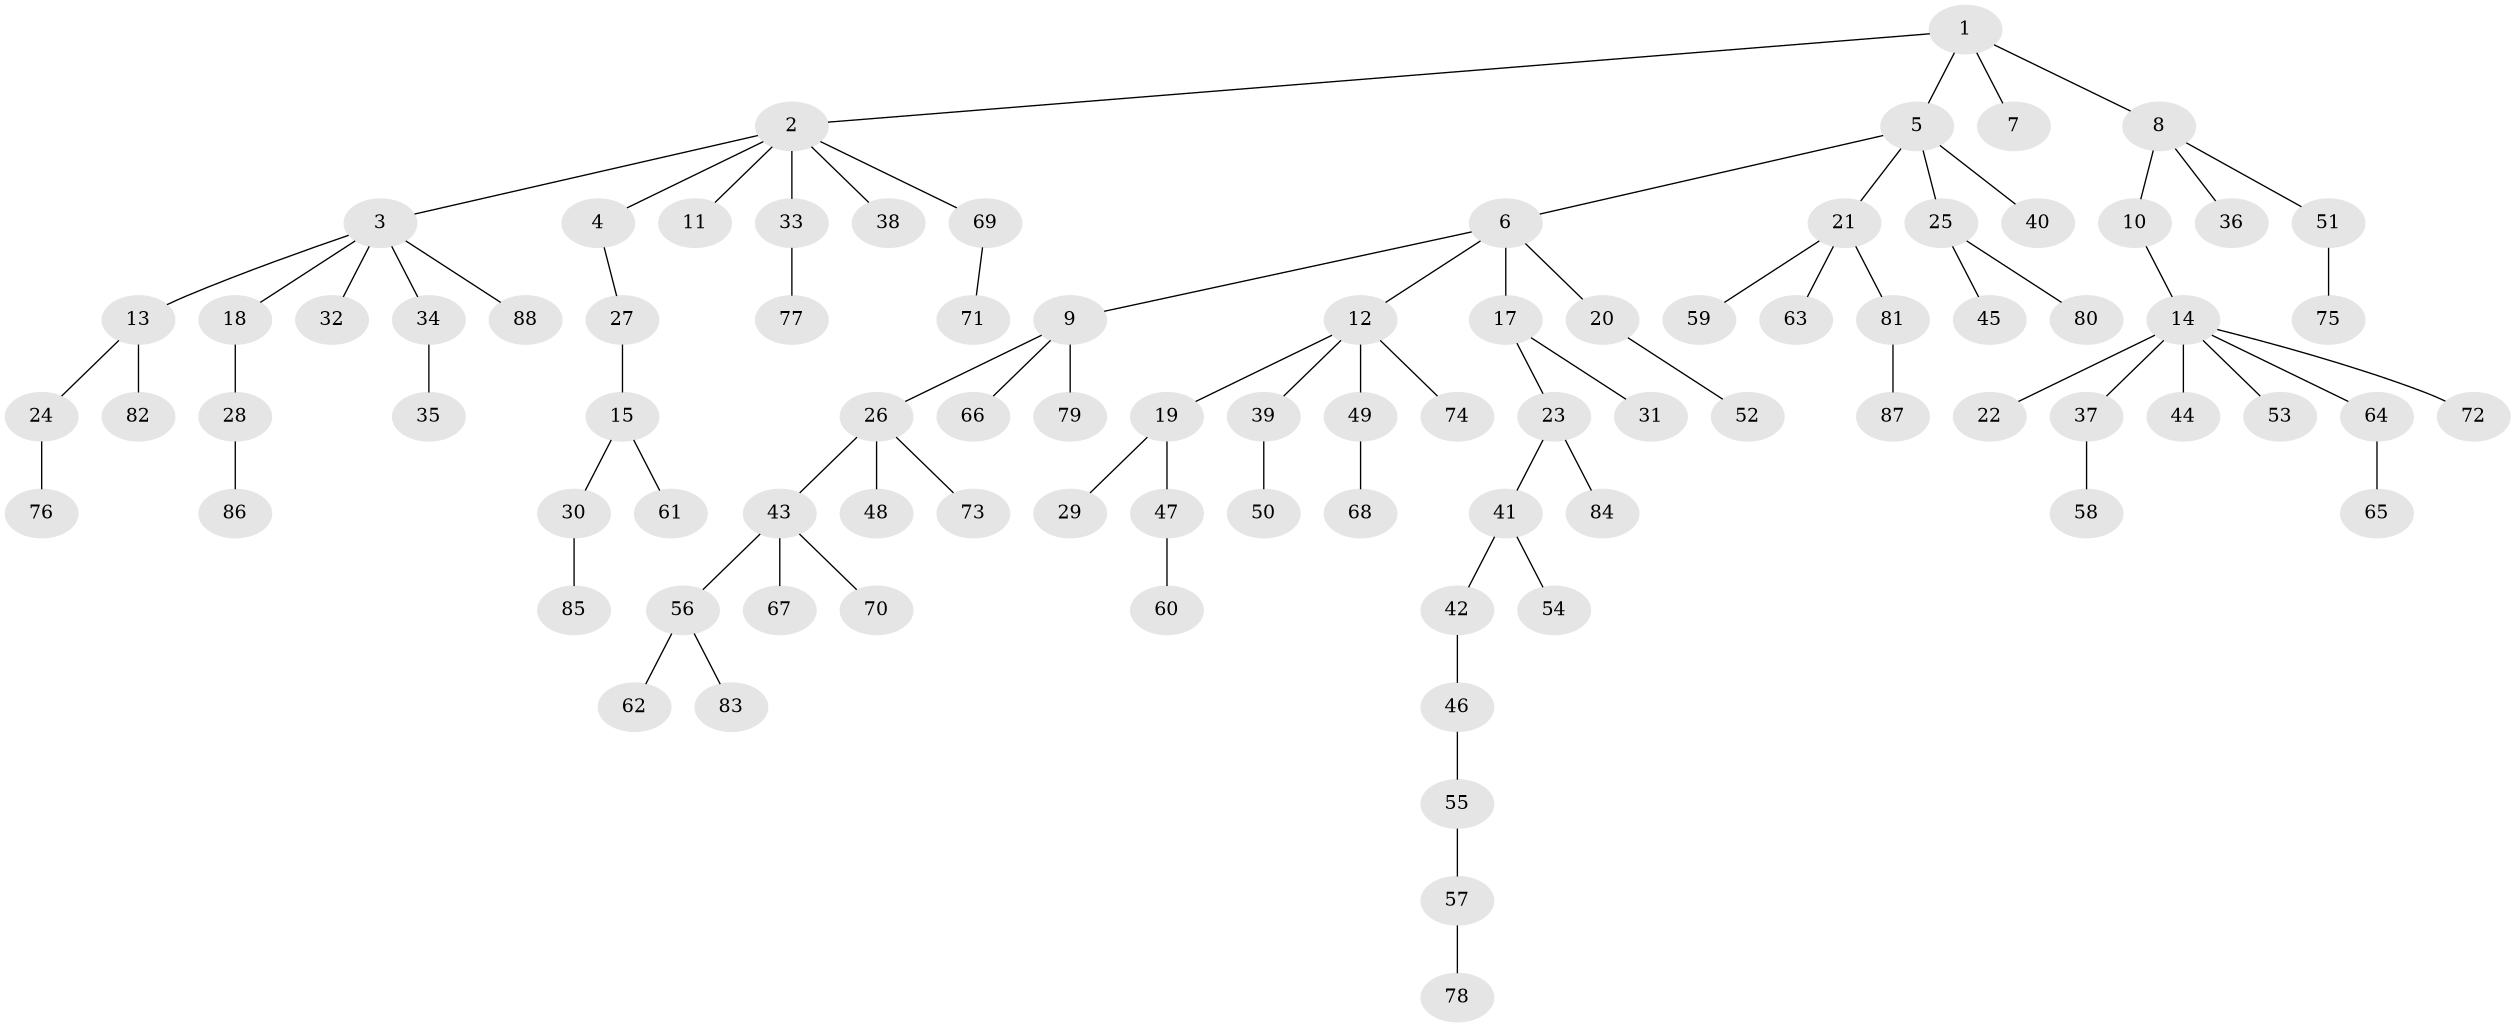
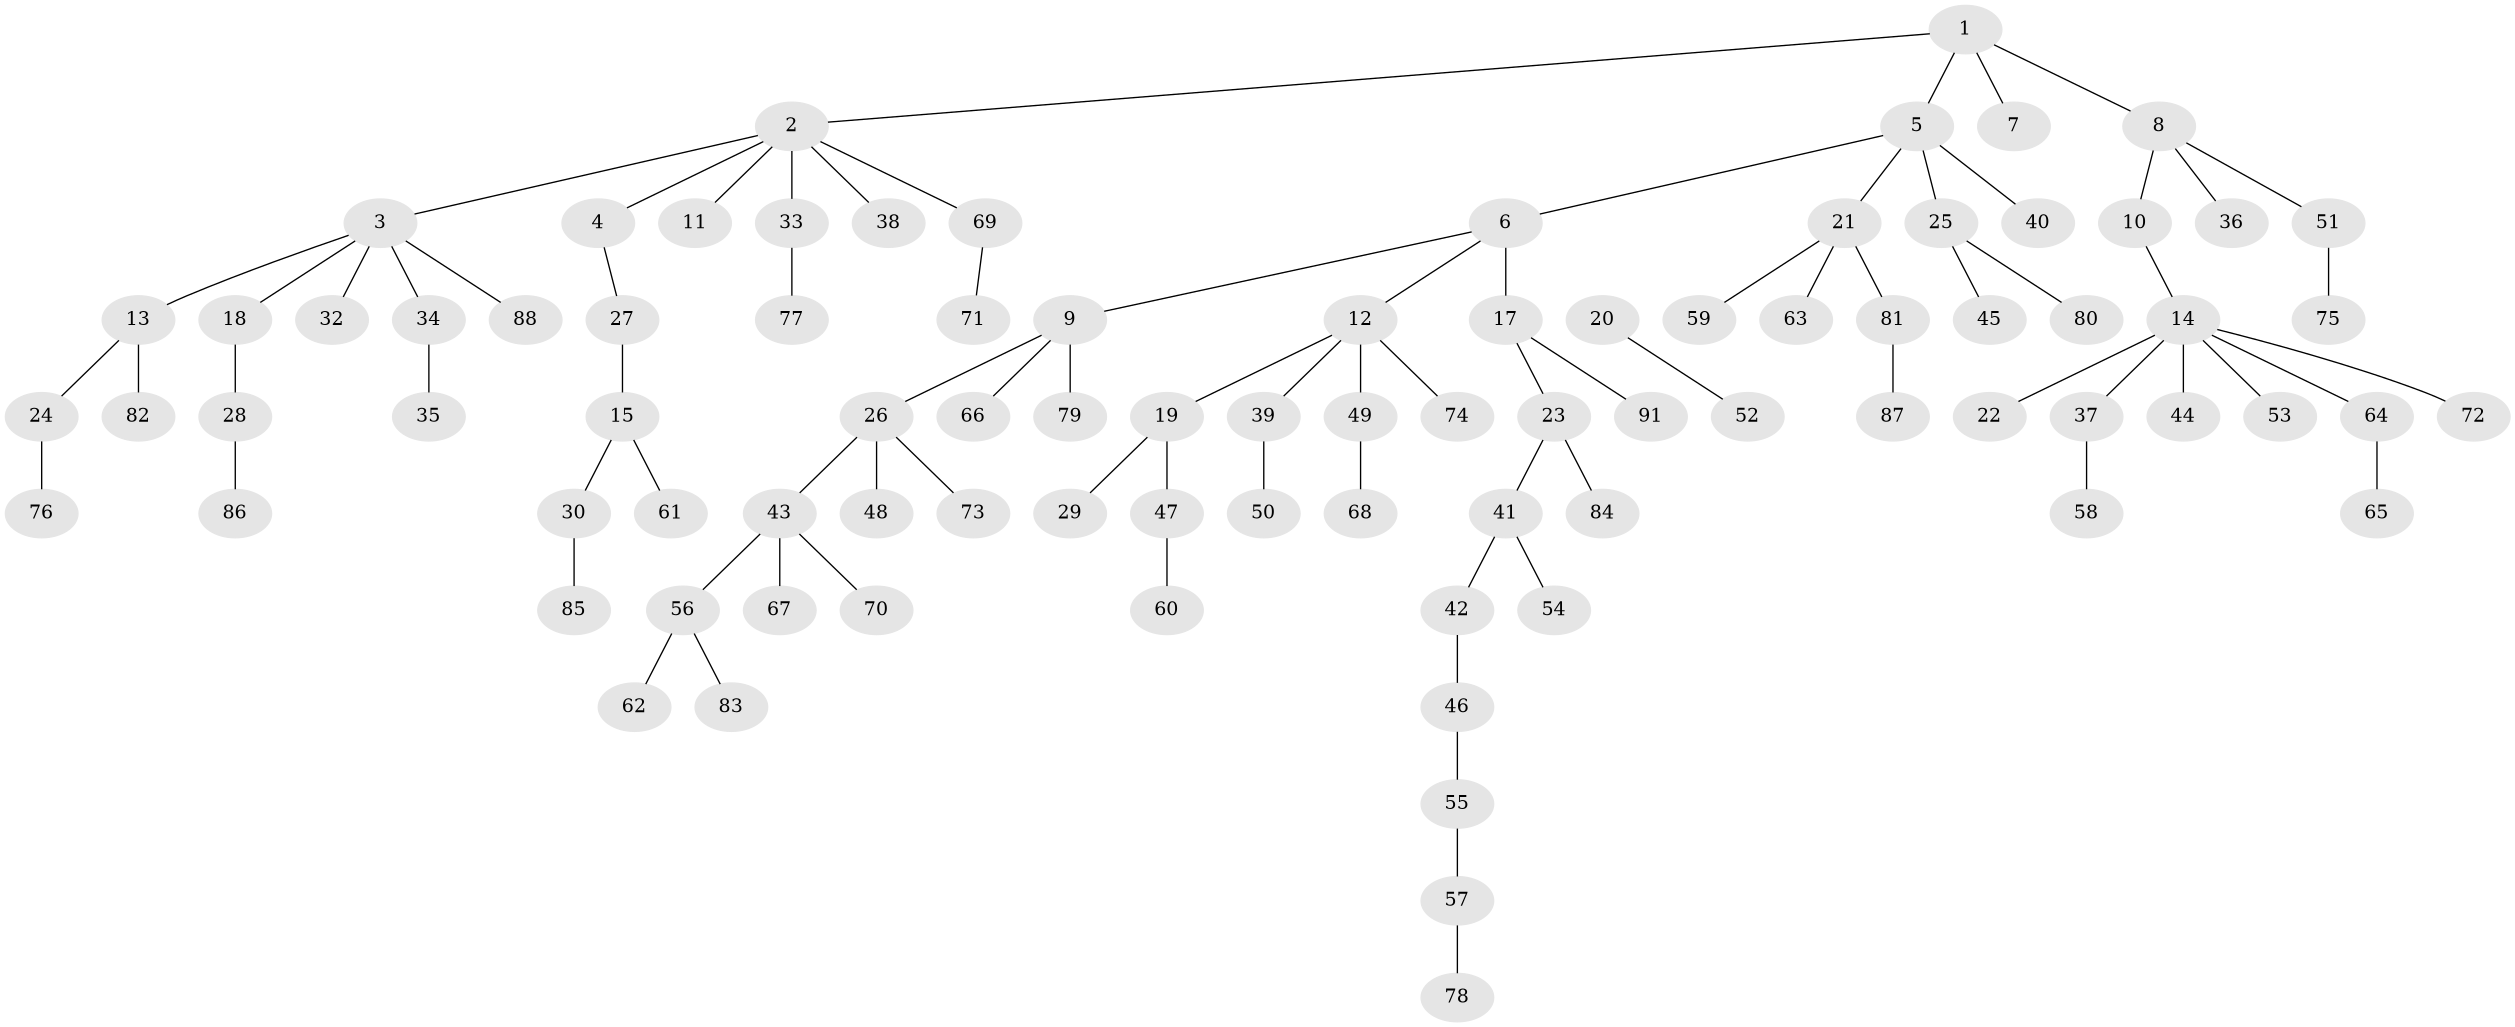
edge "6" -- "20": removed
node "31": label "31" -> "91"
